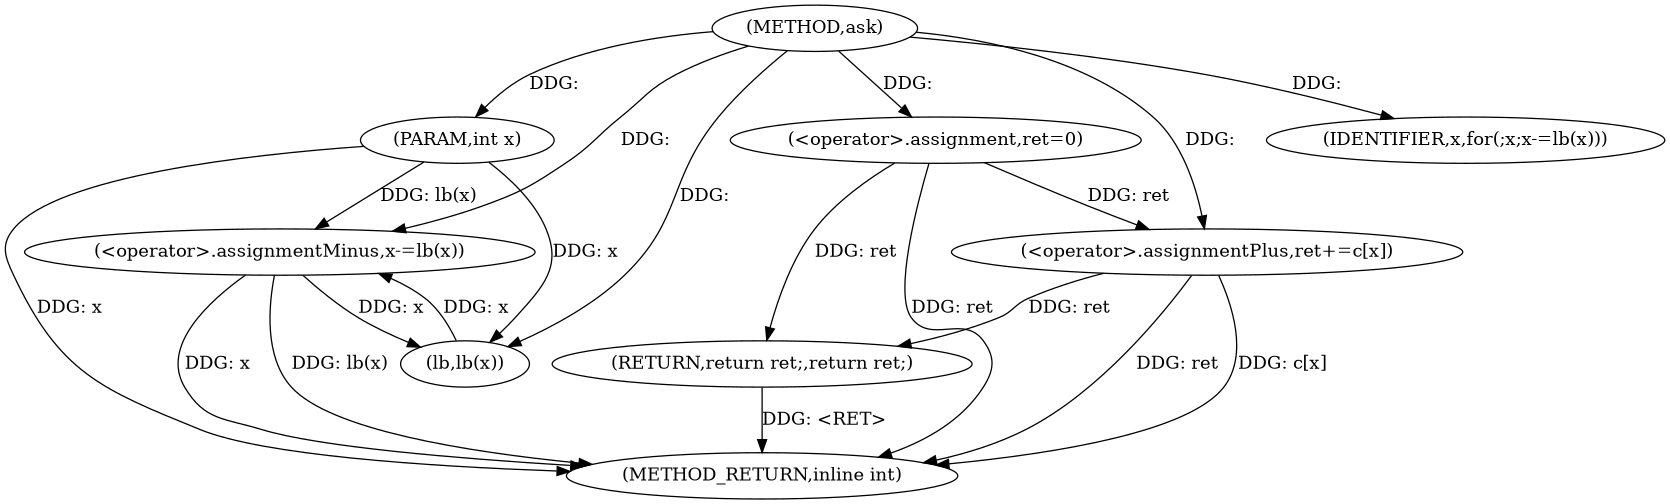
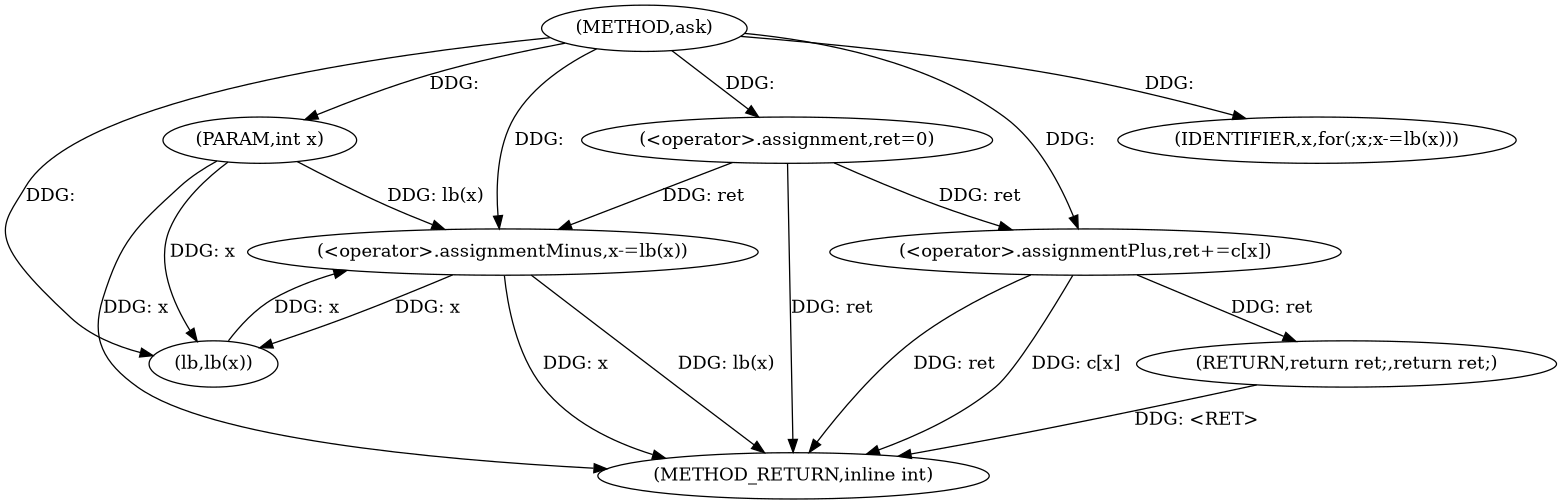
edge "(<operator>.assignment,ret=0)" -> "(RETURN,return ret;,return ret;)": now "(<operator>.assignment,ret=0)" -> "(<operator>.assignmentMinus,x-=lb(x))"
